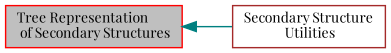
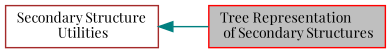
edge "Secondary Structure Utilities" -> "Tree Representation of Secondary Structures": reversed
